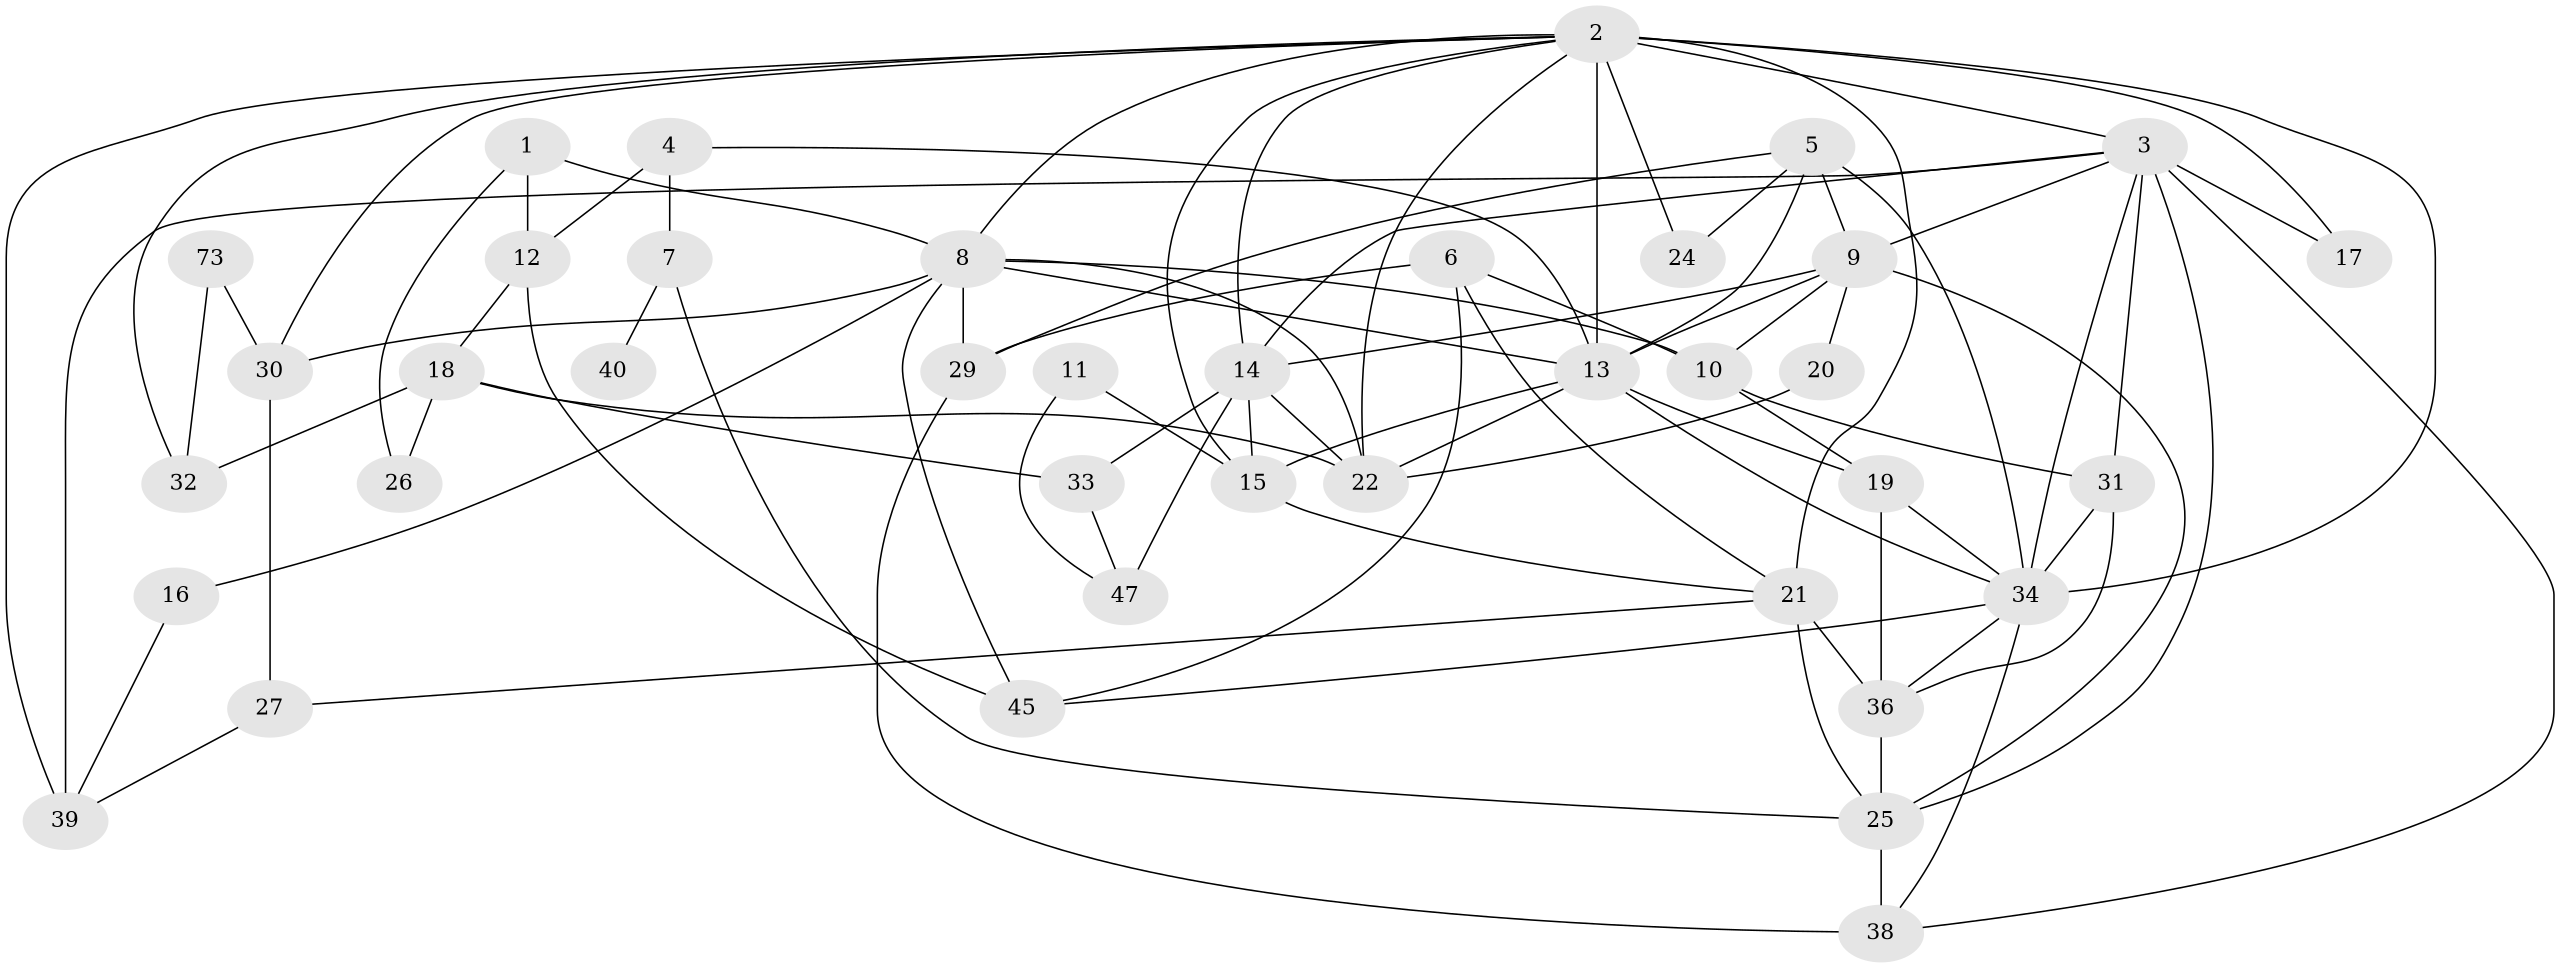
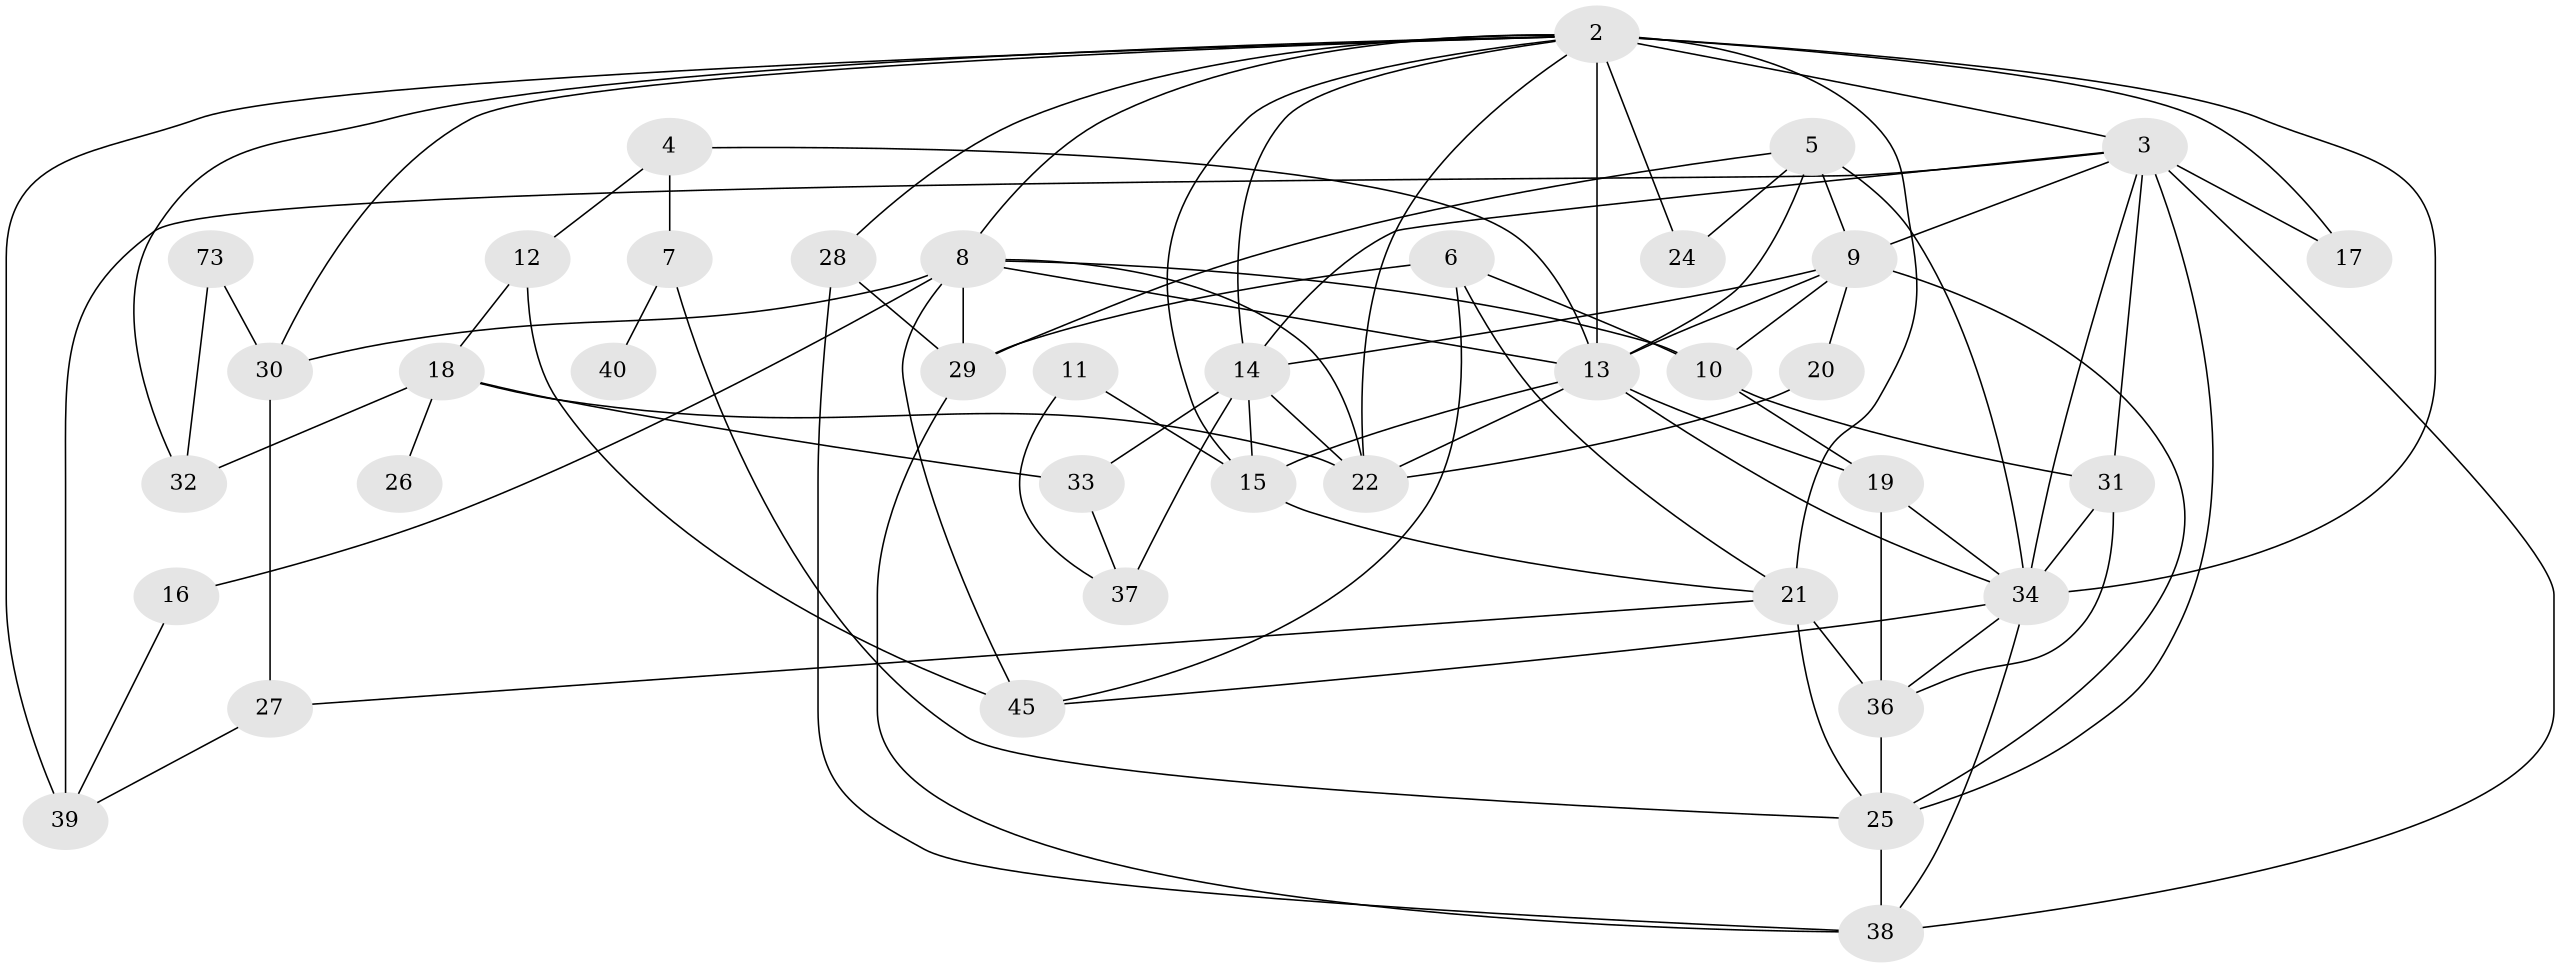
node "1": removed
node "28": added
node "47": label "47" -> "37"
